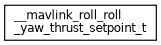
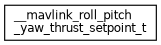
node "__mavlink_roll_roll _yaw_thrust_setpoint_t": label "__mavlink_roll_roll _yaw_thrust_setpoint_t" -> "__mavlink_roll_pitch _yaw_thrust_setpoint_t"
